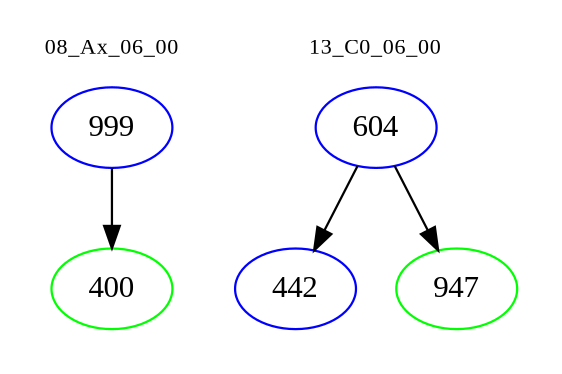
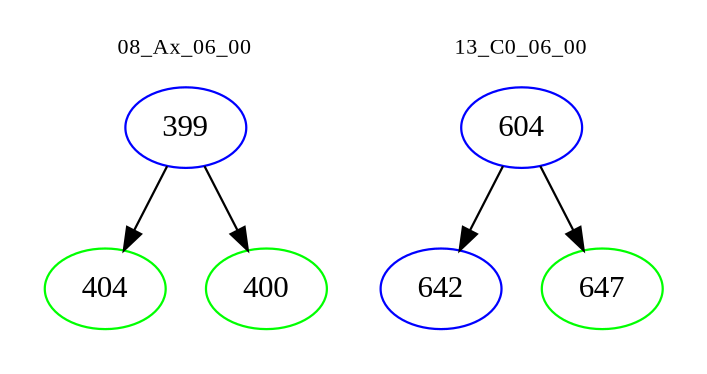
node "999": label "999" -> "399"
node "404": added
node "442": label "442" -> "642"
node "947": label "947" -> "647"
